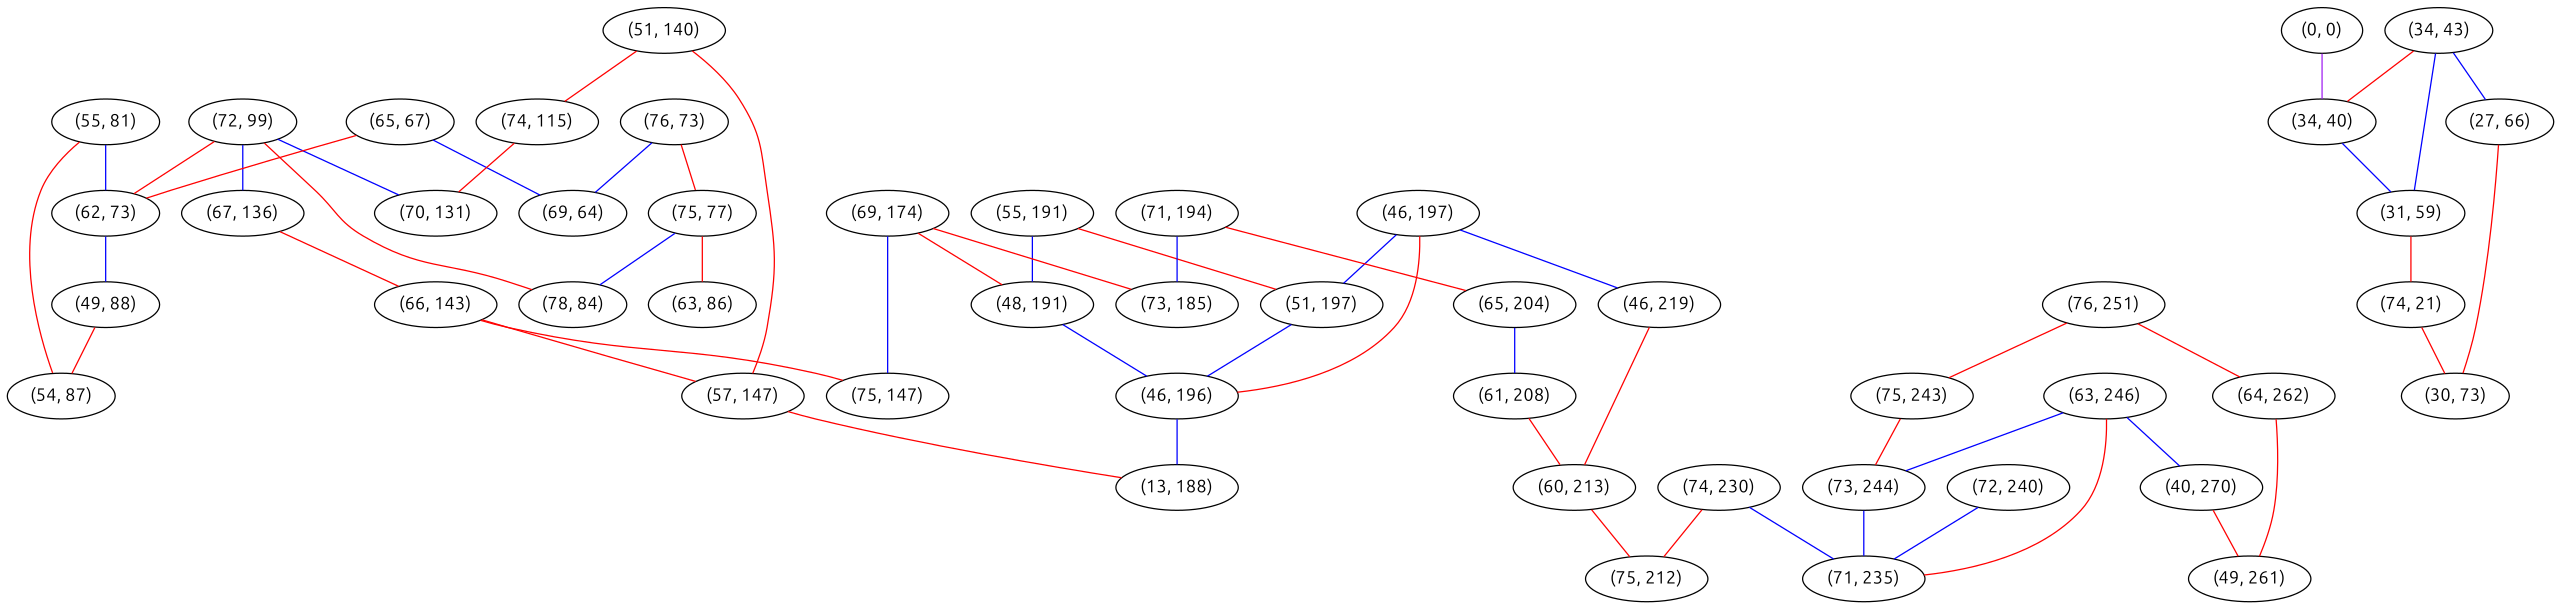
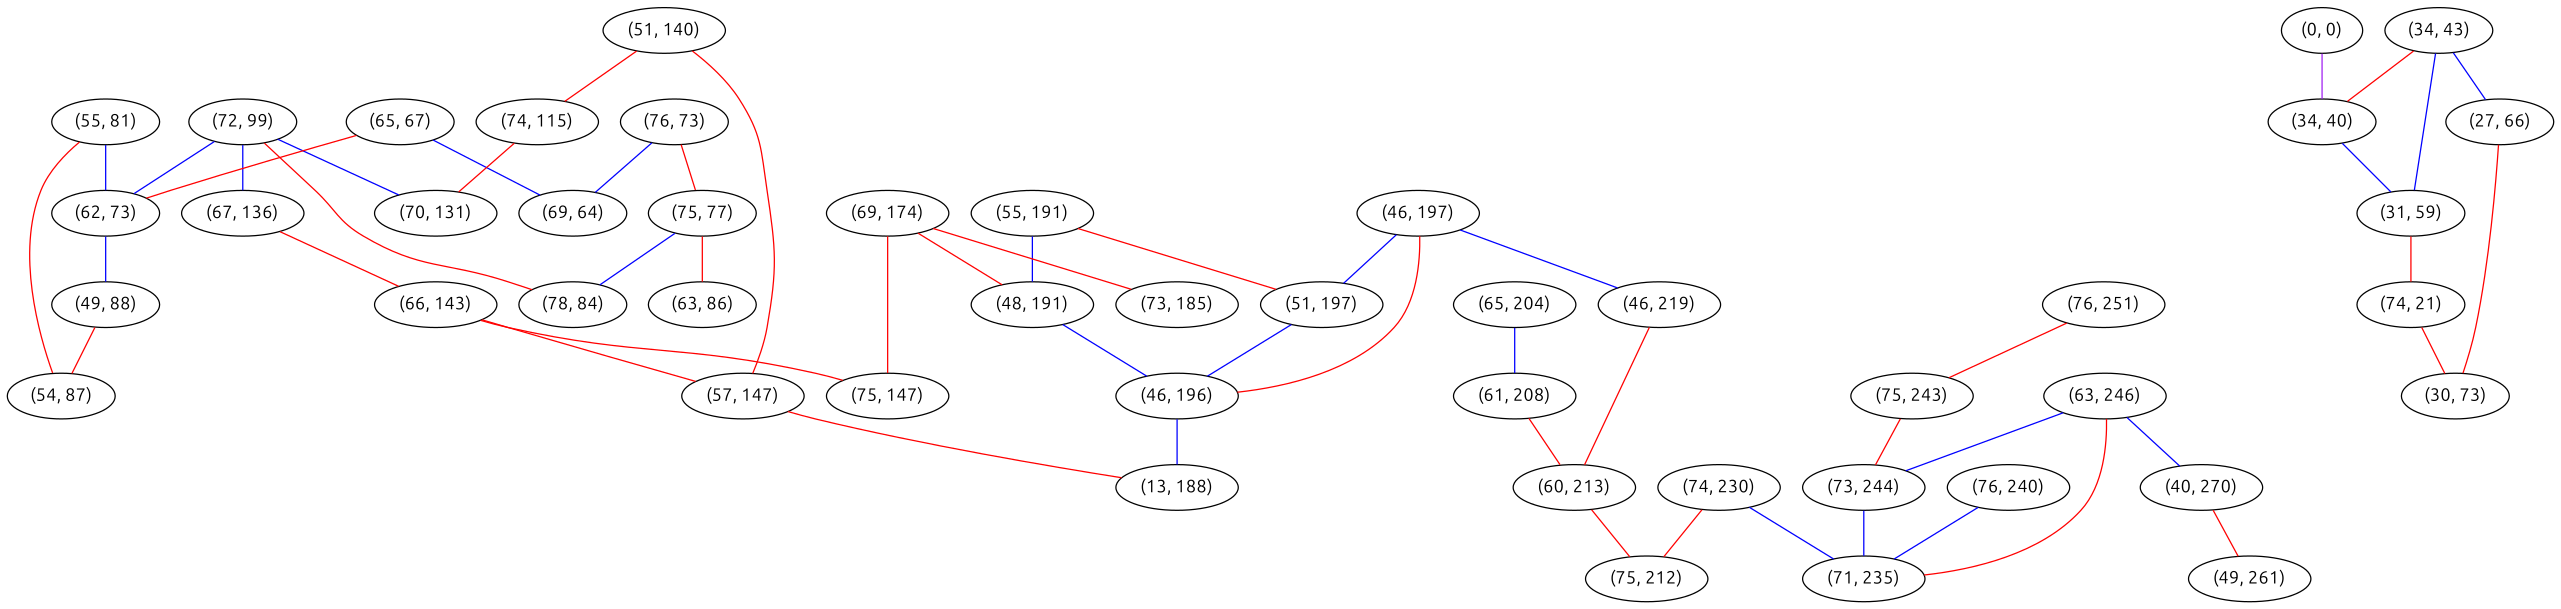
edge "(72, 99)" -- "(62, 73)": color red -> blue
node "(71, 194)": removed
edge "(69, 174)" -- "(75, 147)": color blue -> red
node "(64, 262)": removed
node "(72, 240)": label "(72, 240)" -> "(76, 240)"
